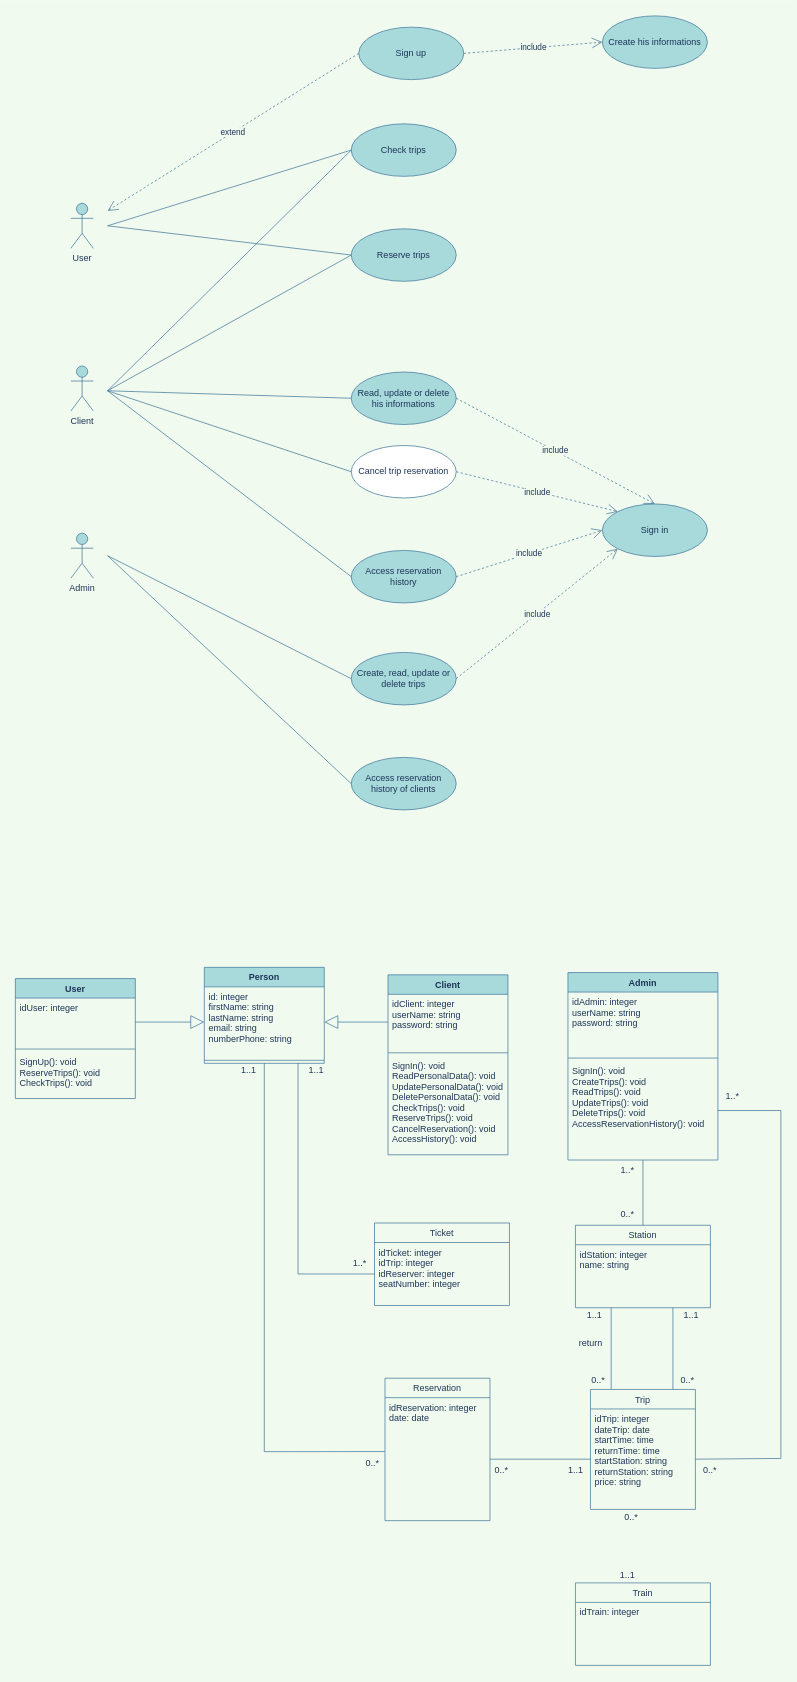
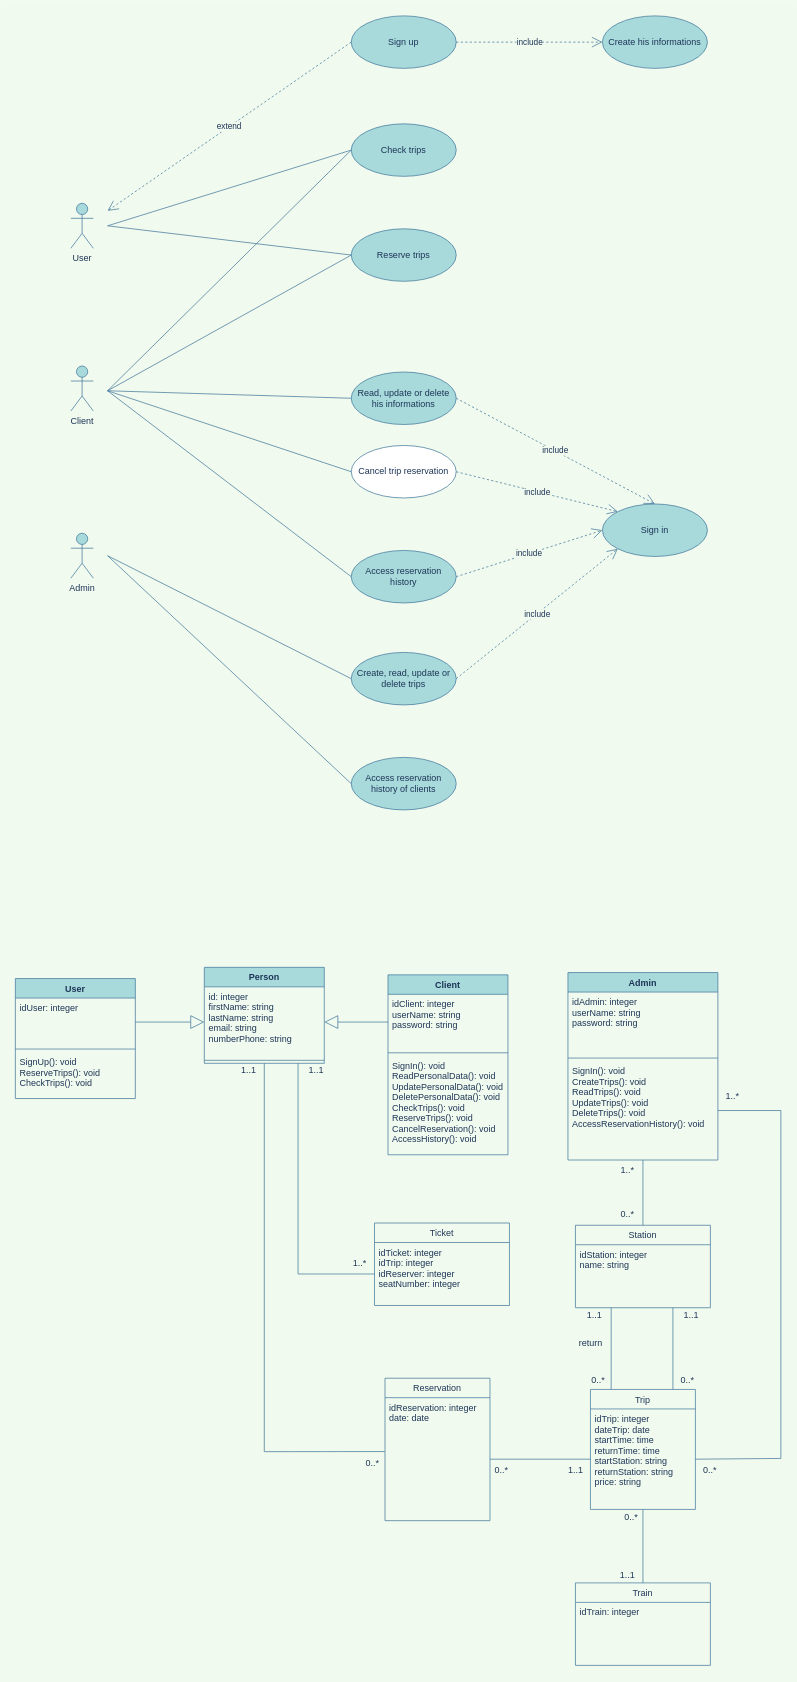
node "Sign up": moved (411, 53) -> (404, 42)
edge "idTrip: integer dateTrip: date startTime: time returnTime: time startStation: string returnStation: string price: string" -- "Train": added
